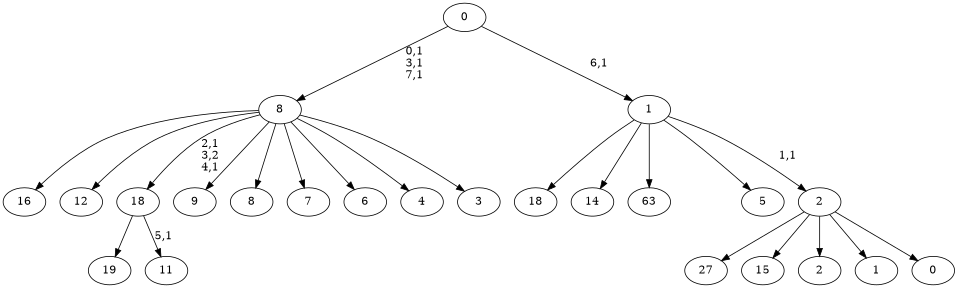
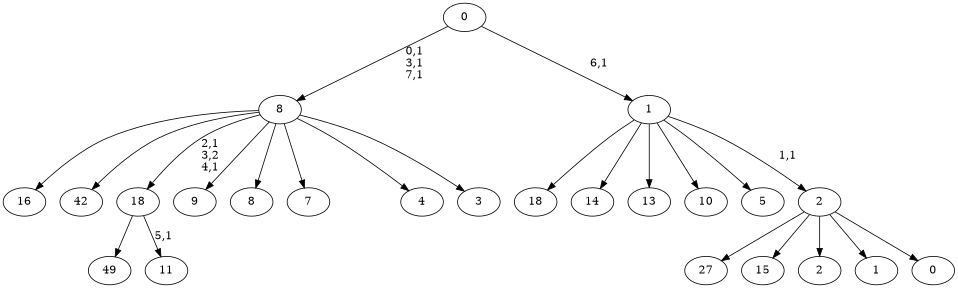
node "12": label "12" -> "42"
node "6": removed
node "63": label "63" -> "13"
node "10": added
node "19": label "19" -> "49"
